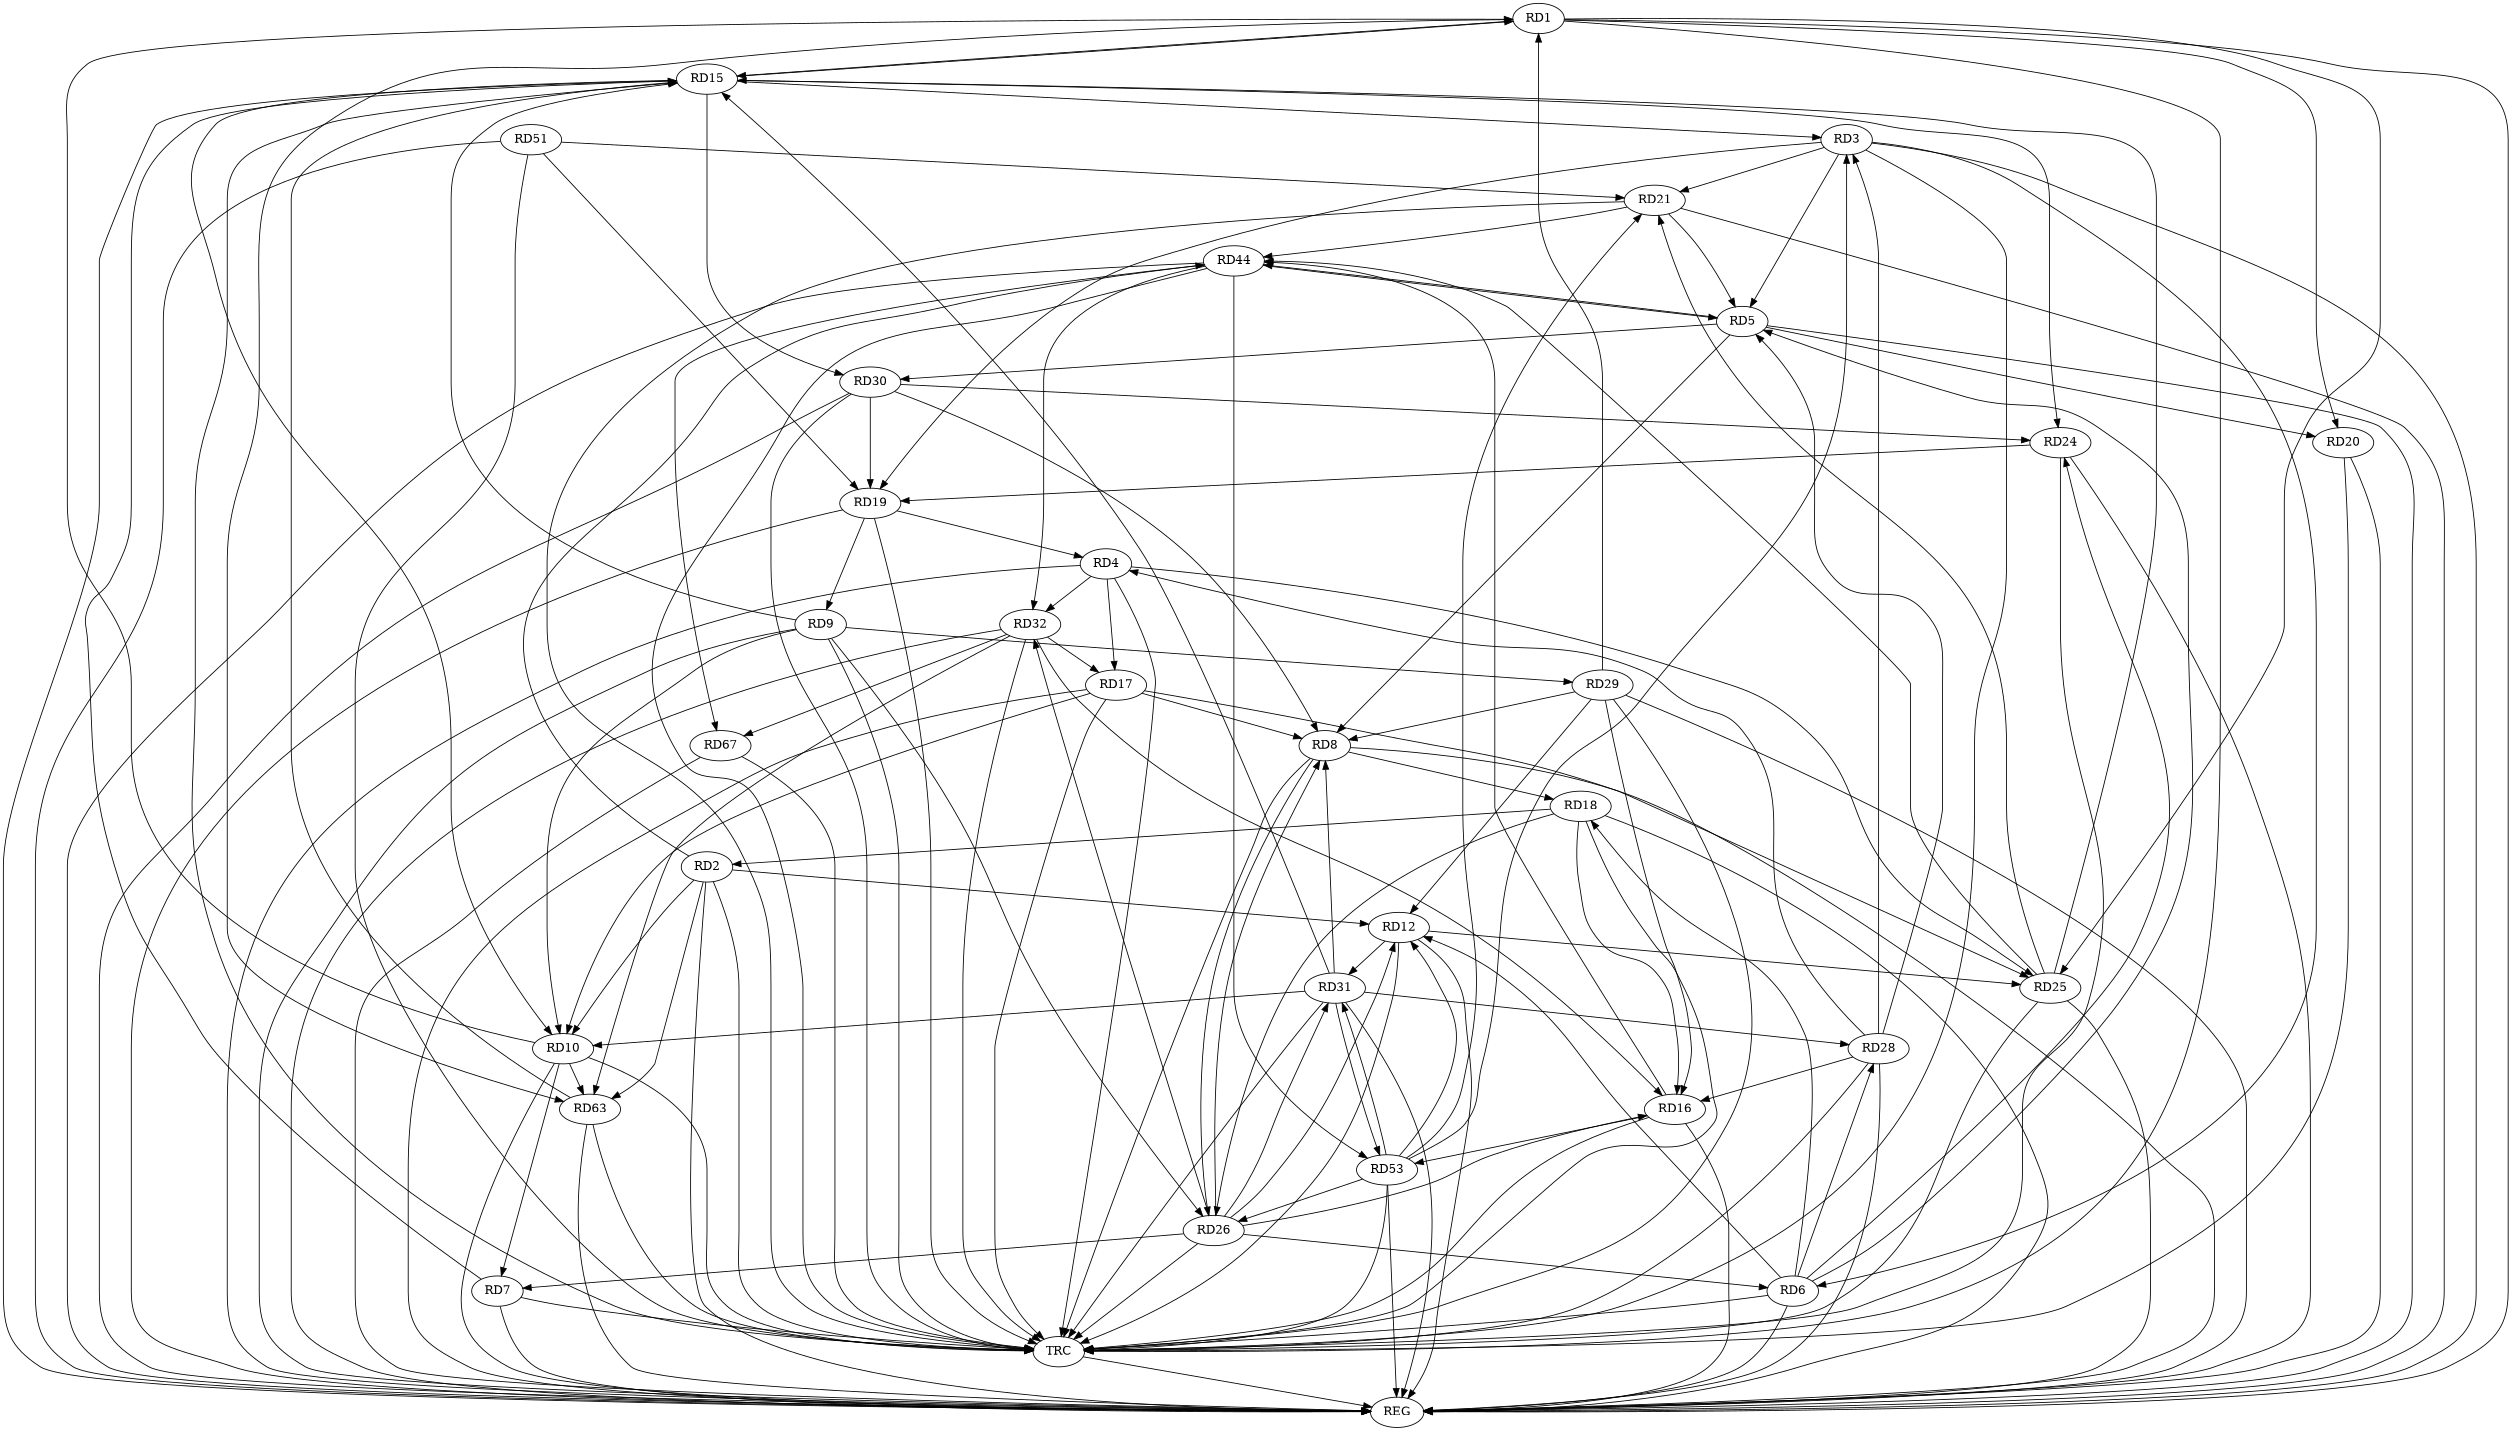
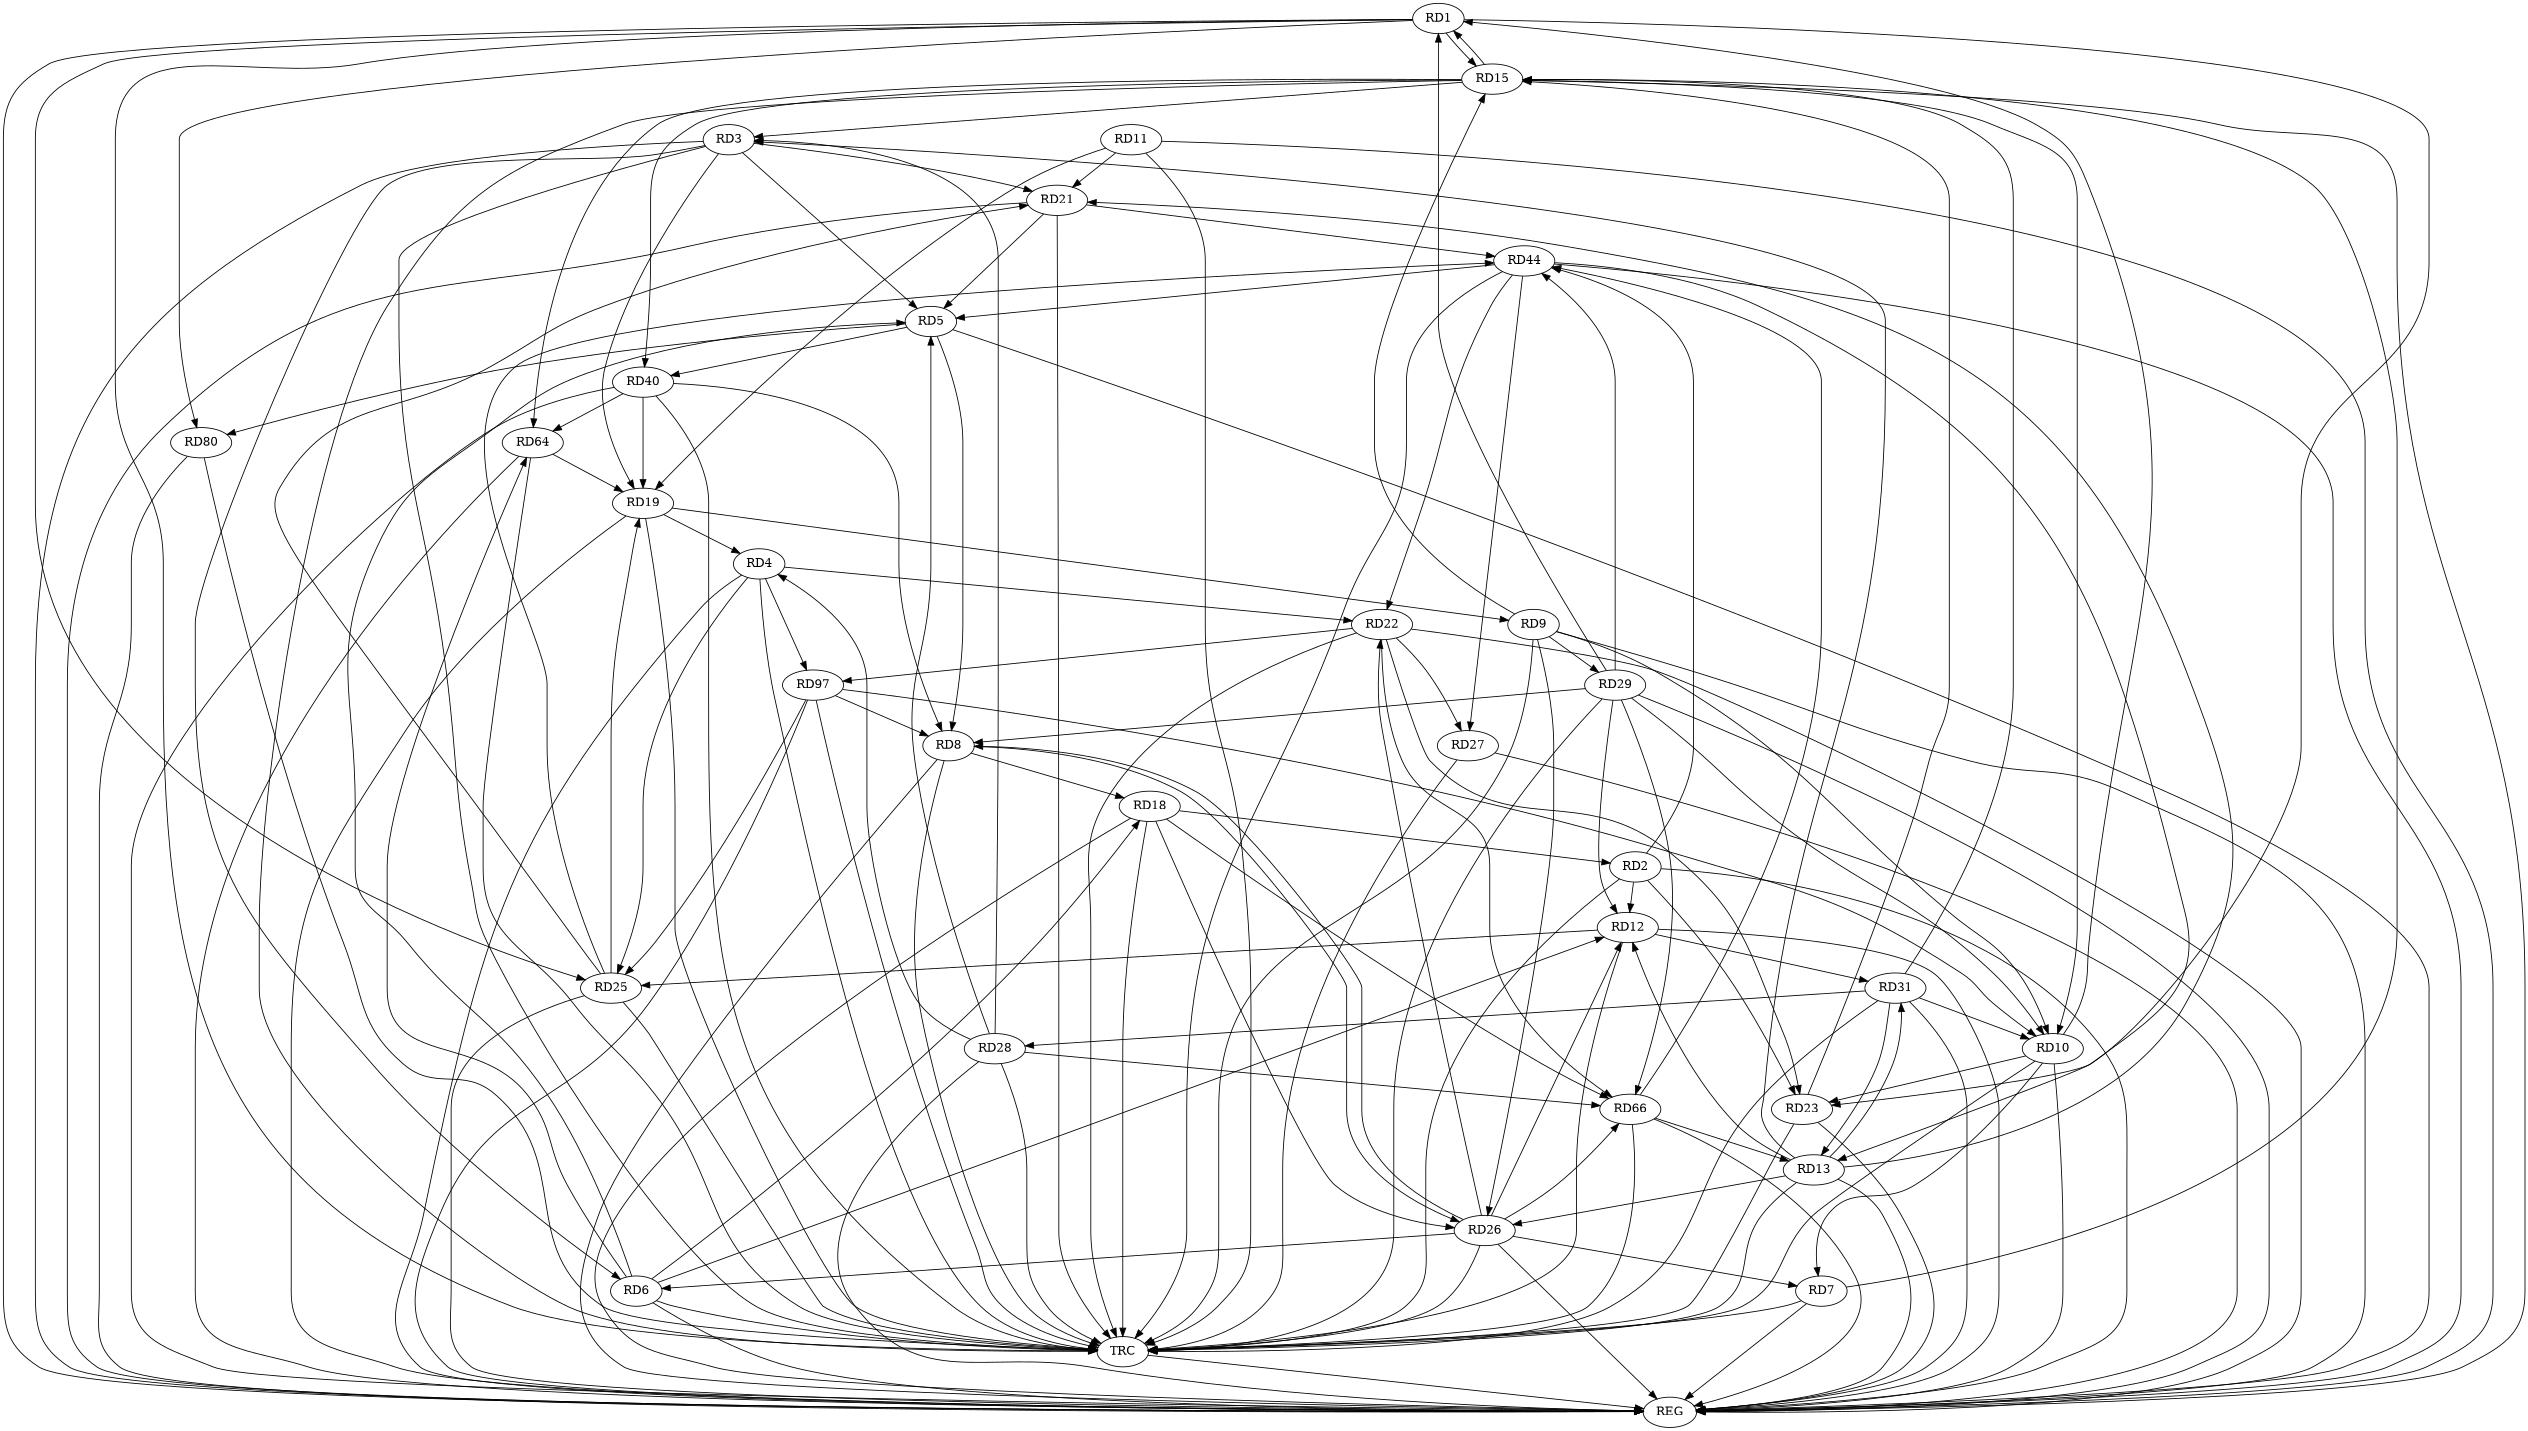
edge "RD25" -> "RD15": now "RD25" -> "RD19"
node "RD51": label "RD51" -> "RD11"
edge "RD5" -> "RD44": now "RD29" -> "RD44"
node "RD30": label "RD30" -> "RD40"
node "RD24": label "RD24" -> "RD64"
node "RD20": label "RD20" -> "RD80"
node "RD32": label "RD32" -> "RD22"
node "RD17": label "RD17" -> "RD97"
node "RD67": label "RD67" -> "RD27"
edge "RD31" -> "RD8": removed
edge "RD2" -> "RD10": now "RD29" -> "RD10"
node "RD63": label "RD63" -> "RD23"
node "RD16": label "RD16" -> "RD66"
edge "RD26" -> "RD31": now "RD26" -> "REG"
node "RD53": label "RD53" -> "RD13"
edge "RD6" -> "RD28": removed
